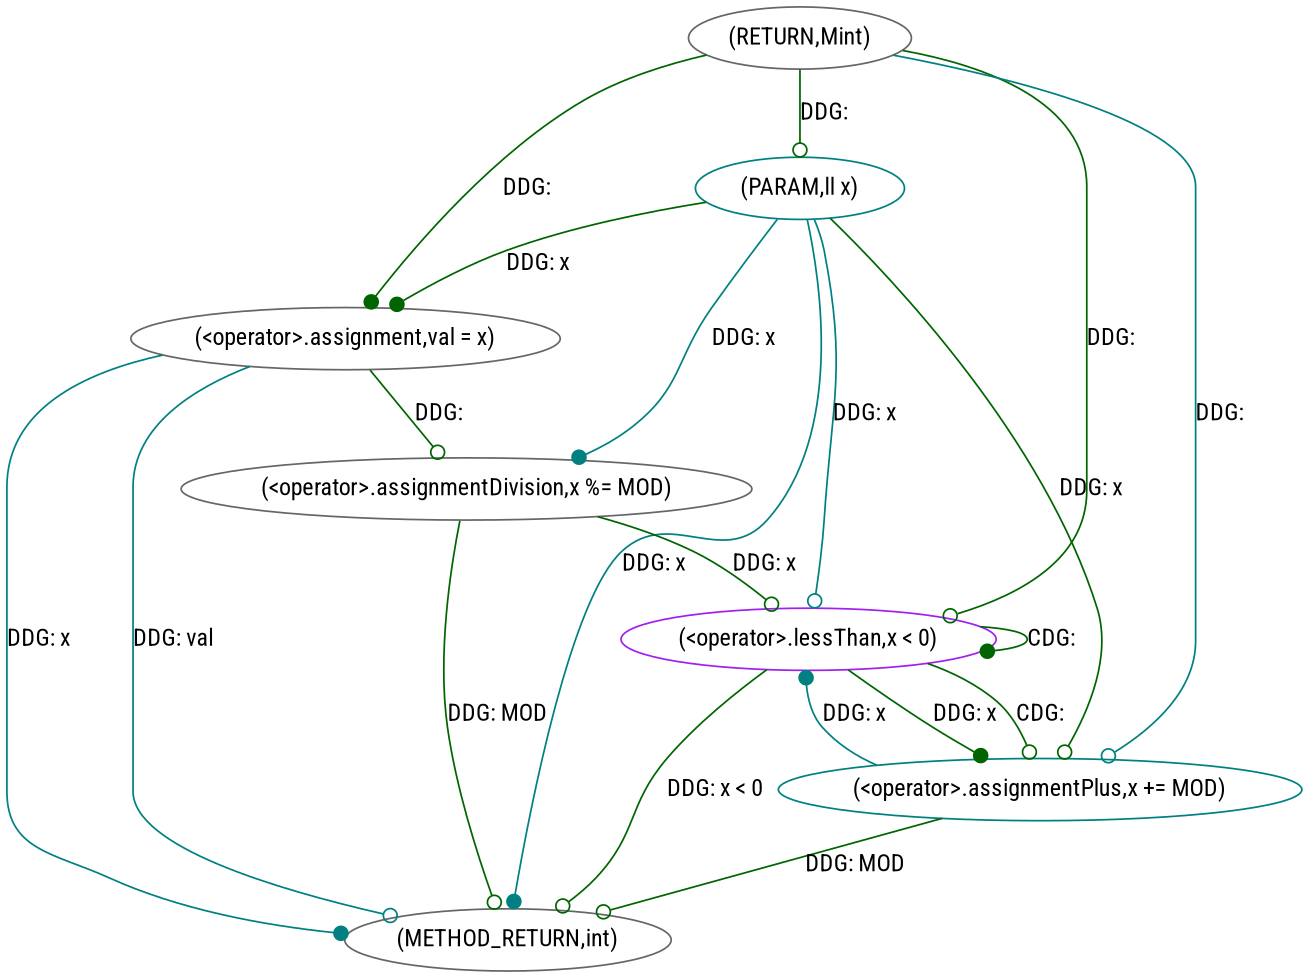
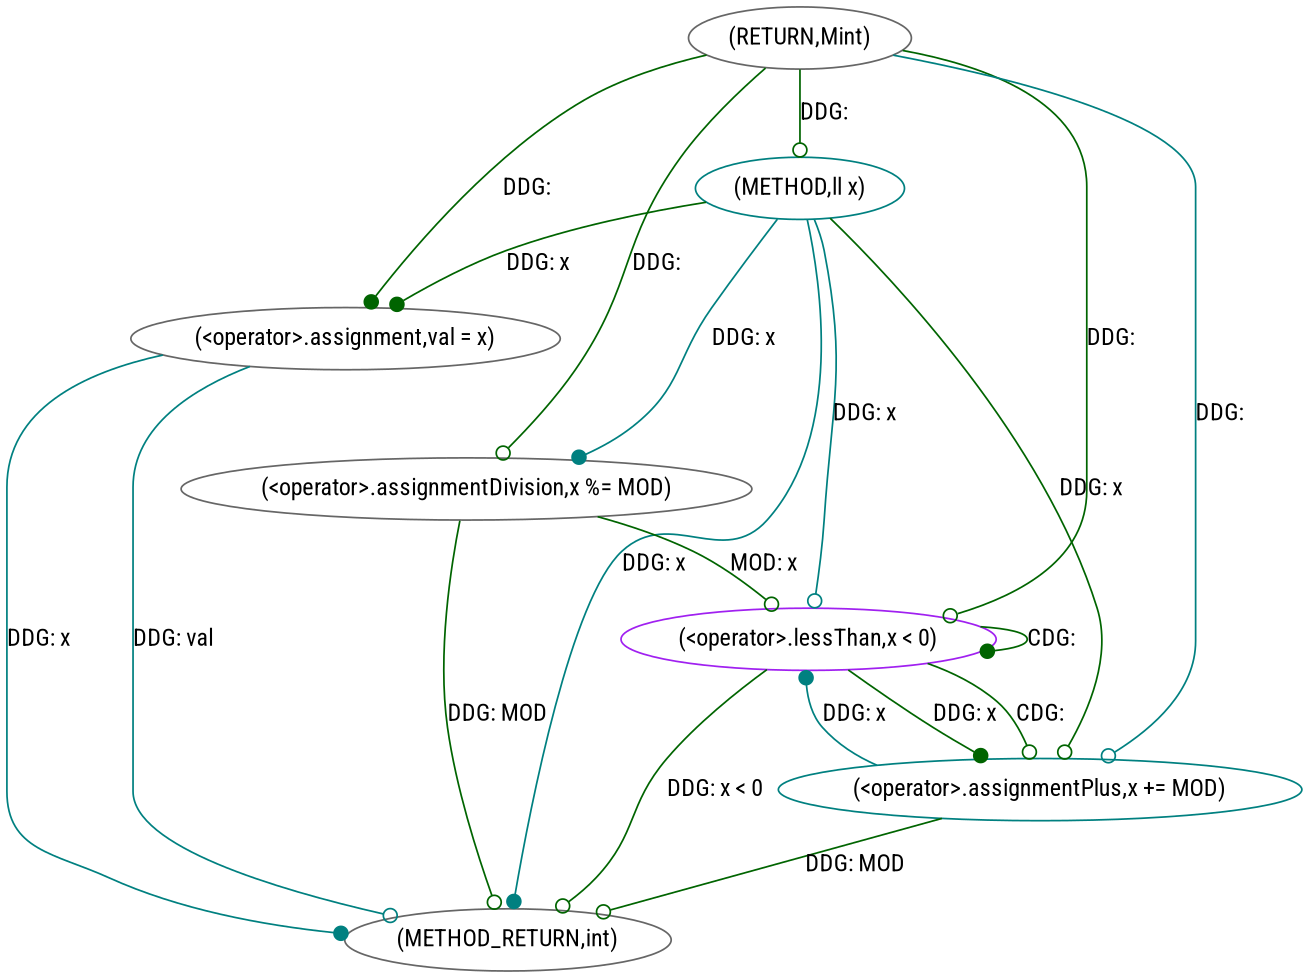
node "(PARAM,ll x)": label "(PARAM,ll x)" -> "(METHOD,ll x)"
edge "(<operator>.assignment,val = x)" -> "(<operator>.assignmentDivision,x %= MOD)": now "(RETURN,Mint)" -> "(<operator>.assignmentDivision,x %= MOD)"
edge "(<operator>.assignmentDivision,x %= MOD)" -> "(<operator>.lessThan,x < 0)": label "DDG: x" -> "MOD: x"
